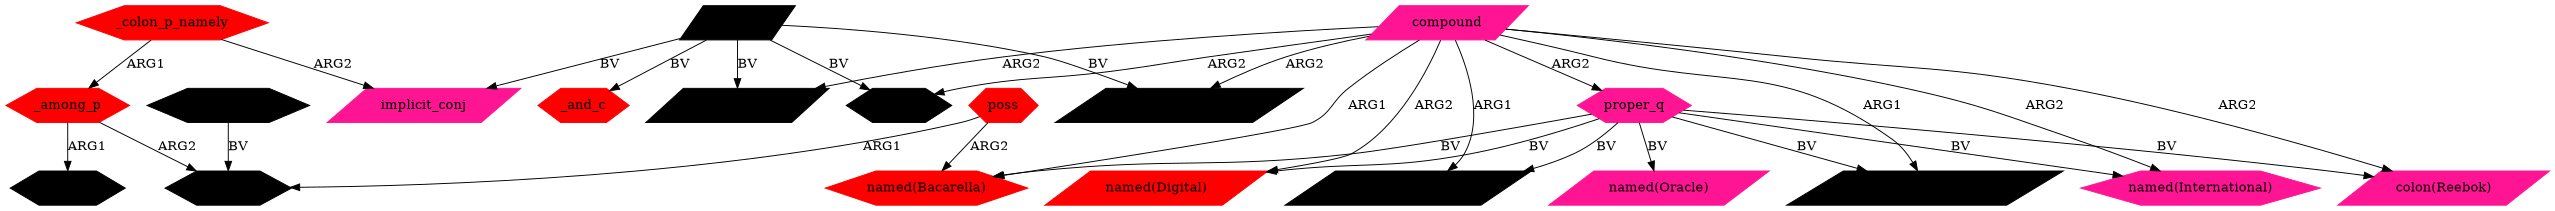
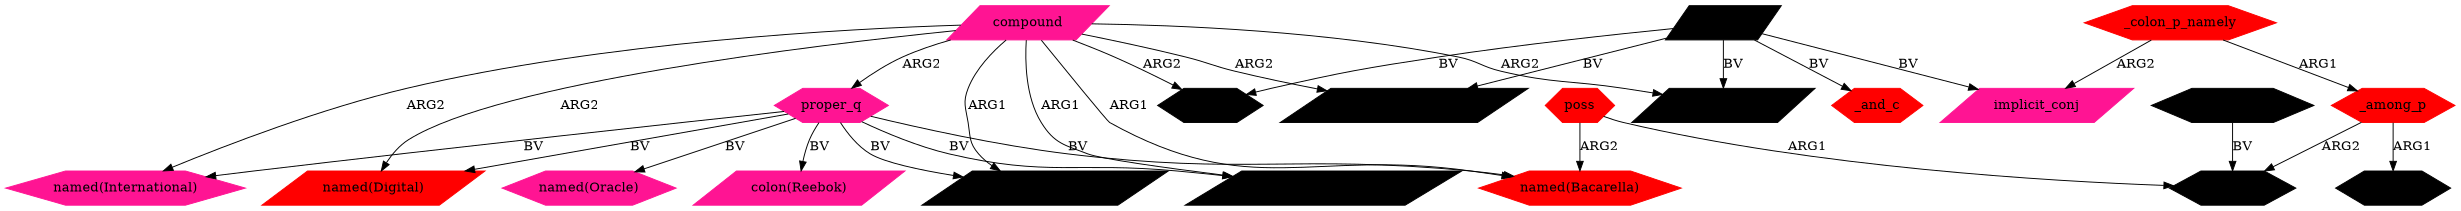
edge "compound" -> "colon(Reebok)": removed, label "ARG2"
node "named(Oracle)": shape parallelogram -> hexagon
